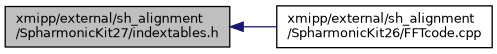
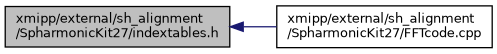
node "xmipp/external/sh_alignment /SpharmonicKit26/FFTcode.cpp": label "xmipp/external/sh_alignment /SpharmonicKit26/FFTcode.cpp" -> "xmipp/external/sh_alignment /SpharmonicKit27/FFTcode.cpp"
